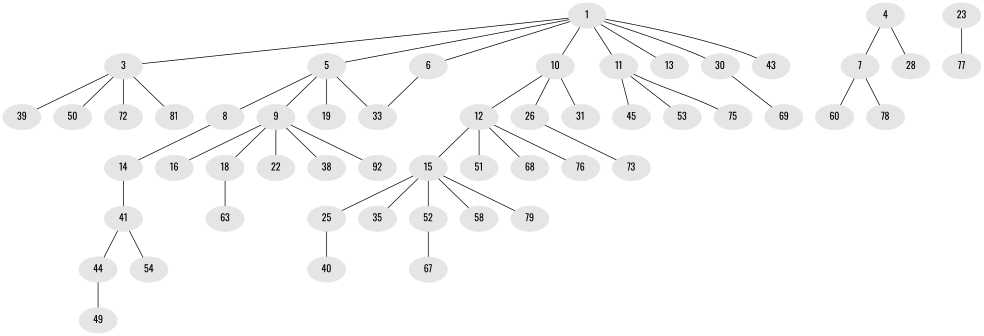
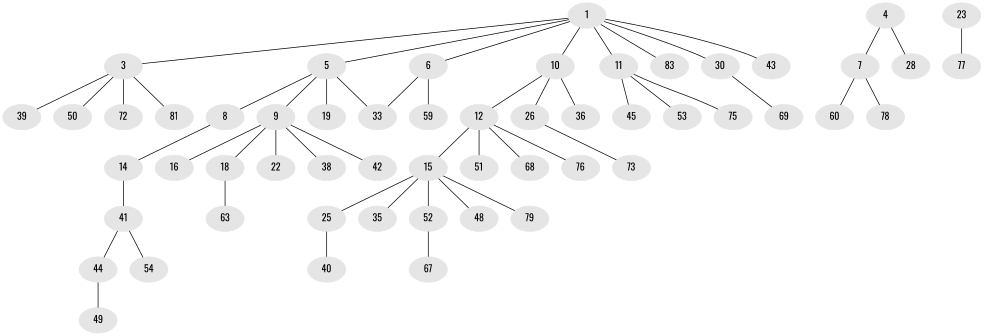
node "13": label "13" -> "83"
node "59": added
node "31": label "31" -> "36"
node "92": label "92" -> "42"
node "58": label "58" -> "48"
